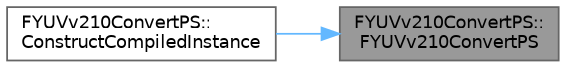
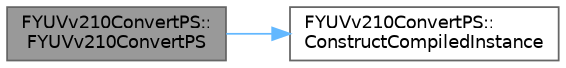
edge "FYUVv210ConvertPS:: ConstructCompiledInstance" -> "FYUVv210ConvertPS:: FYUVv210ConvertPS": reversed
